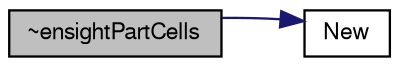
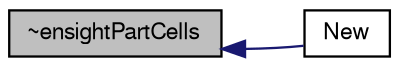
edge "~ensightPartCells" -> "New": reversed
